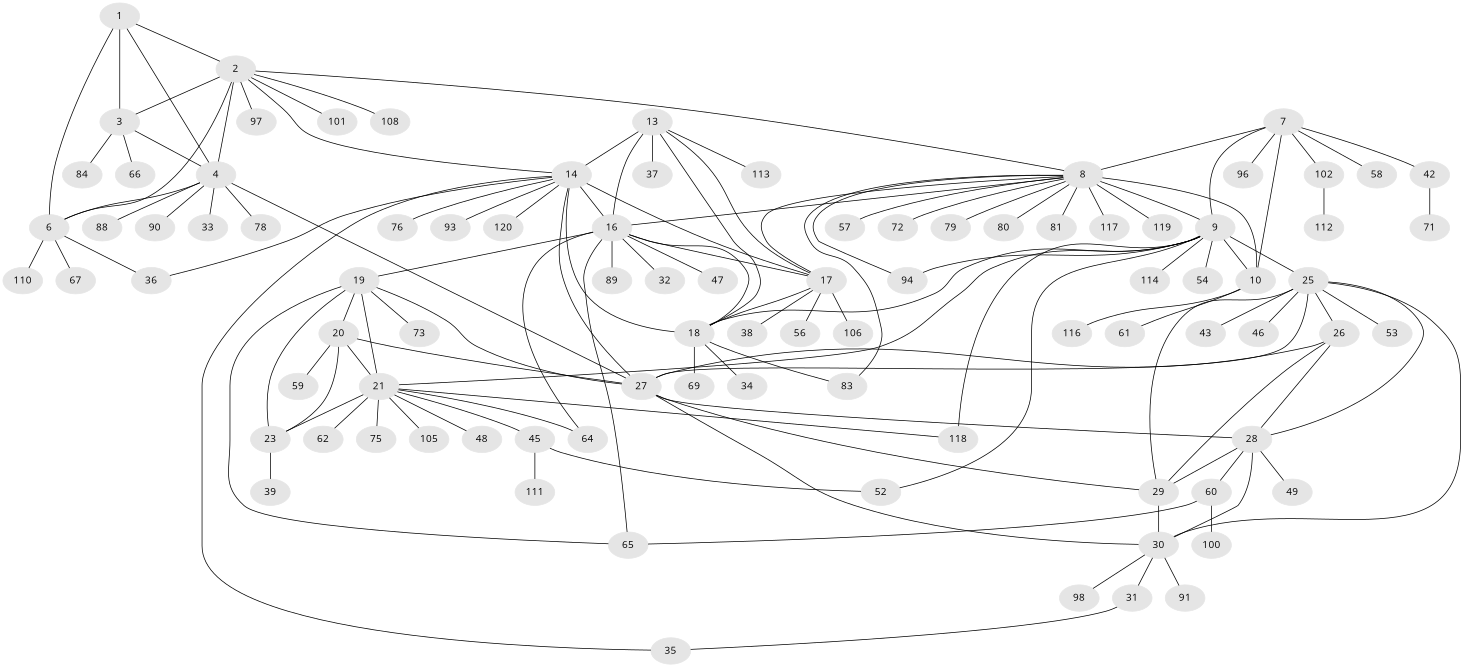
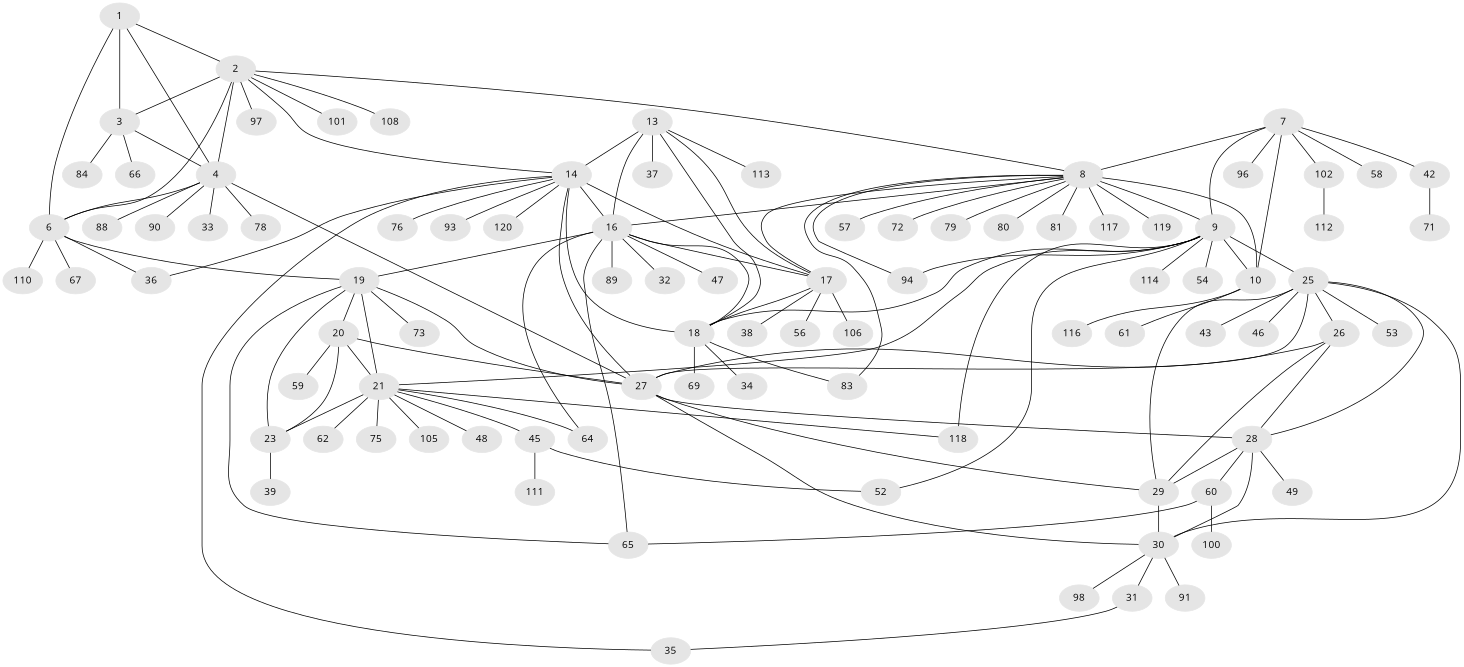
edge "6" -- "19": added
